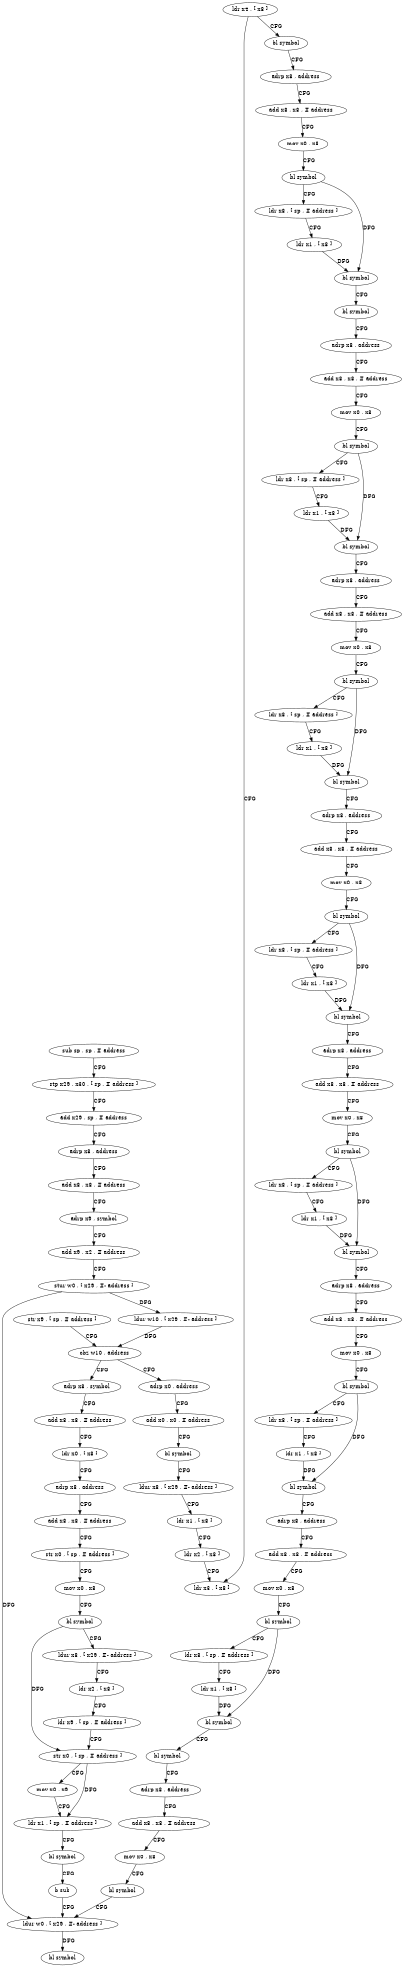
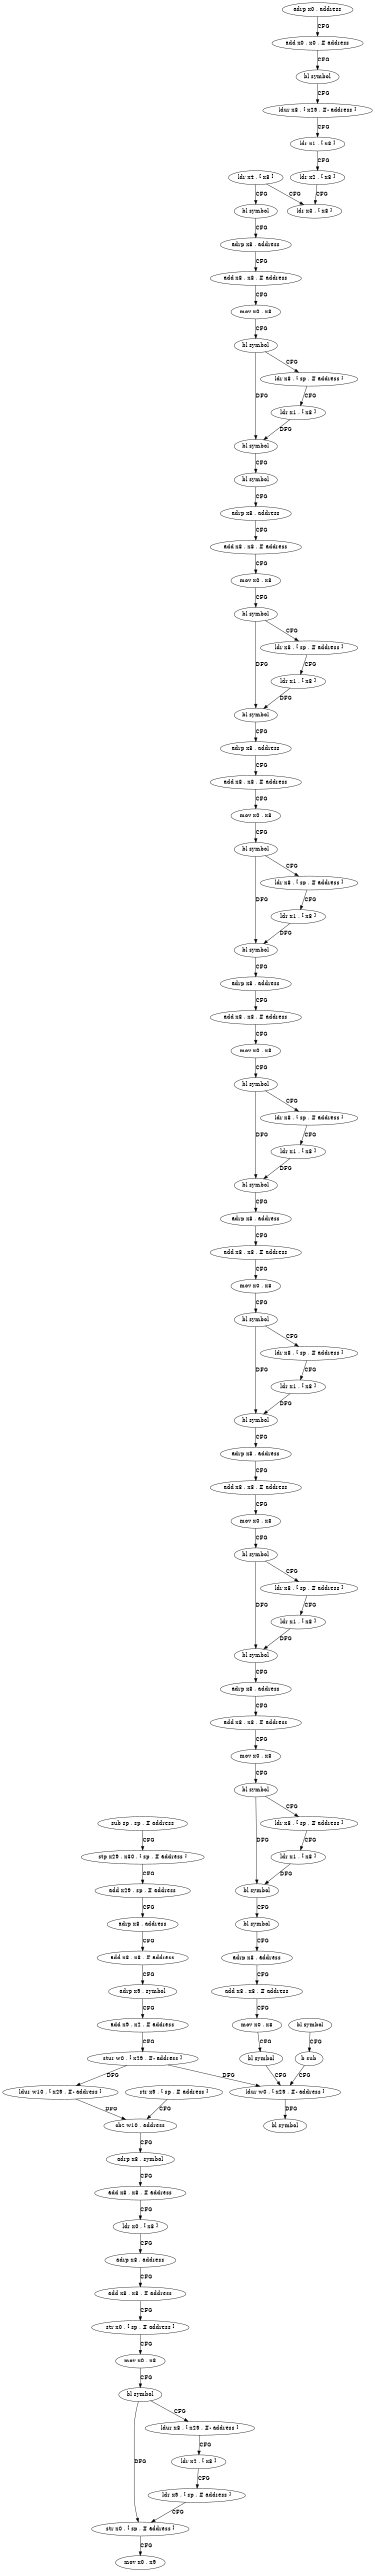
edge "cbz w10 , address" -> "adrp x0 , address": removed, label "CFG"
node "ldr x1 , [ sp , # address ]": removed
